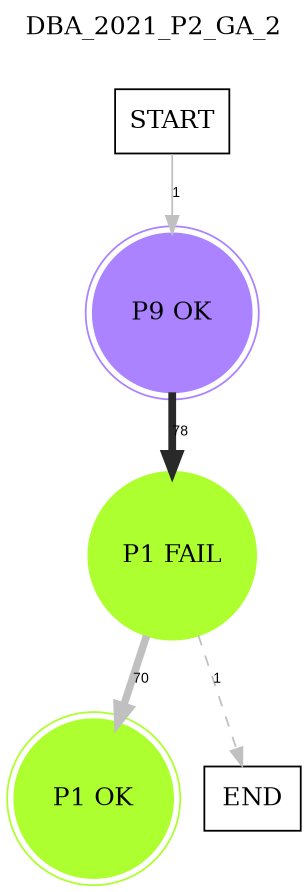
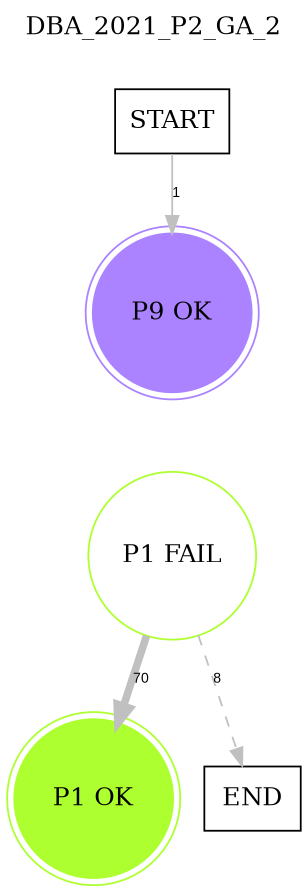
edge "P9 OK" -> "P1 FAIL": removed, label "78"
node "P1 FAIL": fillcolor greenyellow -> white
edge "P1 FAIL" -> "END": label "1" -> "8"
